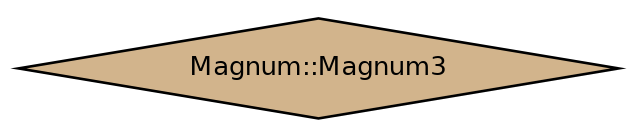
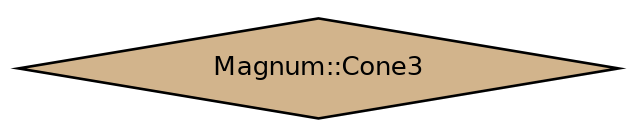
node "Magnum::Magnum3": label "Magnum::Magnum3" -> "Magnum::Cone3"
